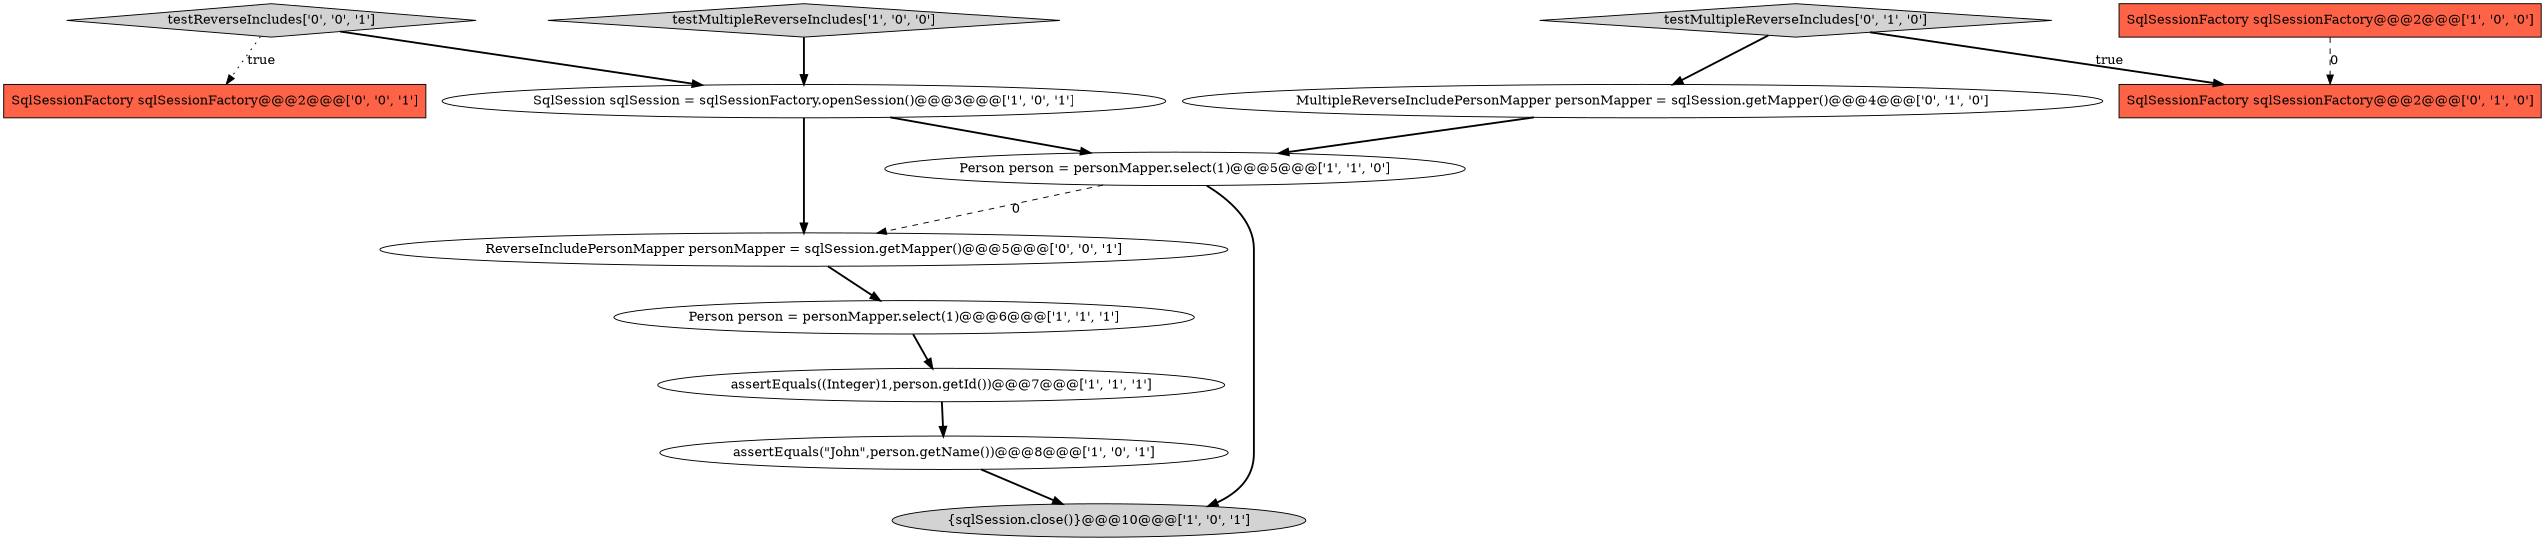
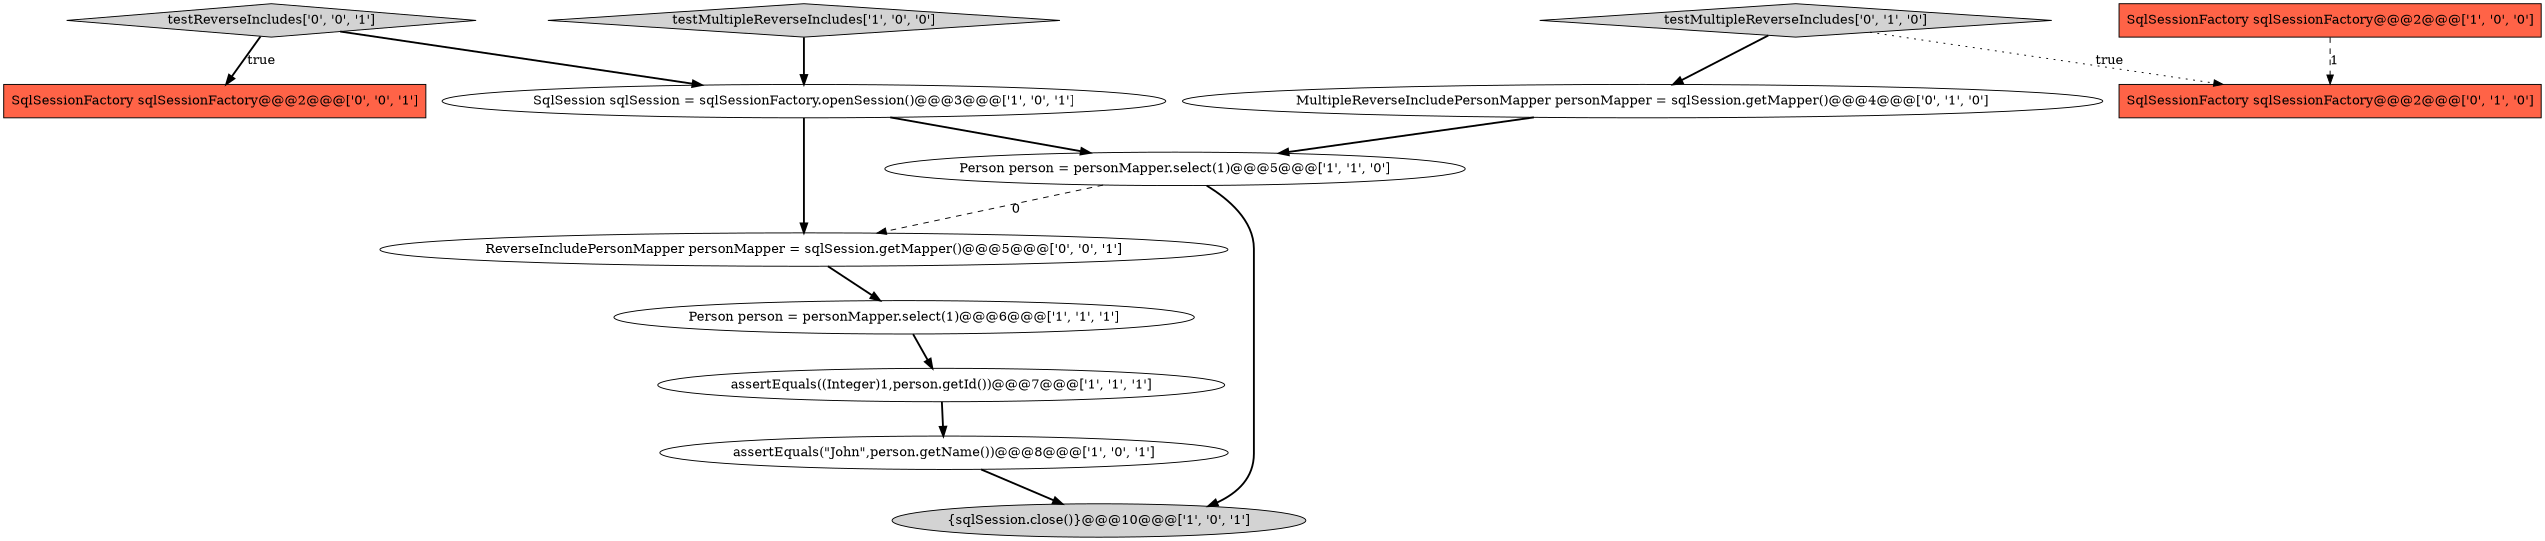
edge "testReverseIncludes['0', '0', '1']" -> "SqlSessionFactory sqlSessionFactory@@@2@@@['0', '0', '1']": style dotted -> bold
edge "testMultipleReverseIncludes['0', '1', '0']" -> "SqlSessionFactory sqlSessionFactory@@@2@@@['0', '1', '0']": style bold -> dotted
edge "SqlSessionFactory sqlSessionFactory@@@2@@@['1', '0', '0']" -> "SqlSessionFactory sqlSessionFactory@@@2@@@['0', '1', '0']": label "0" -> "1"
